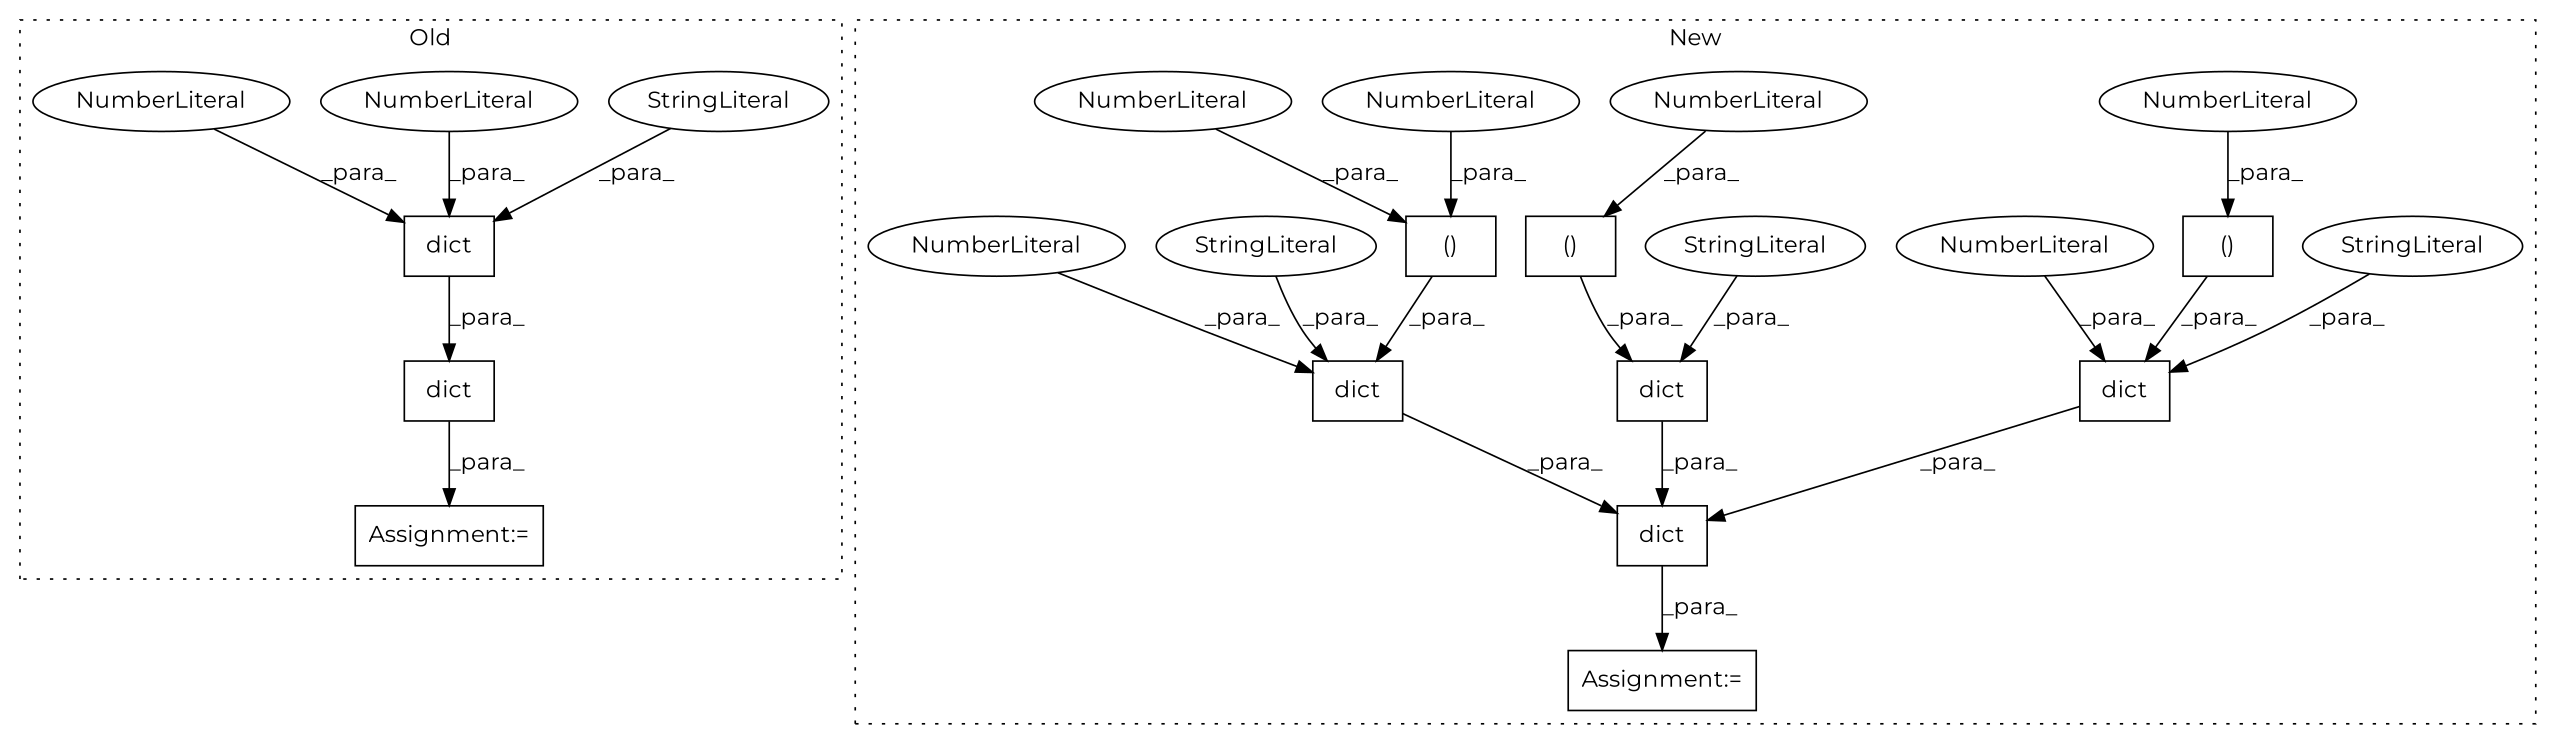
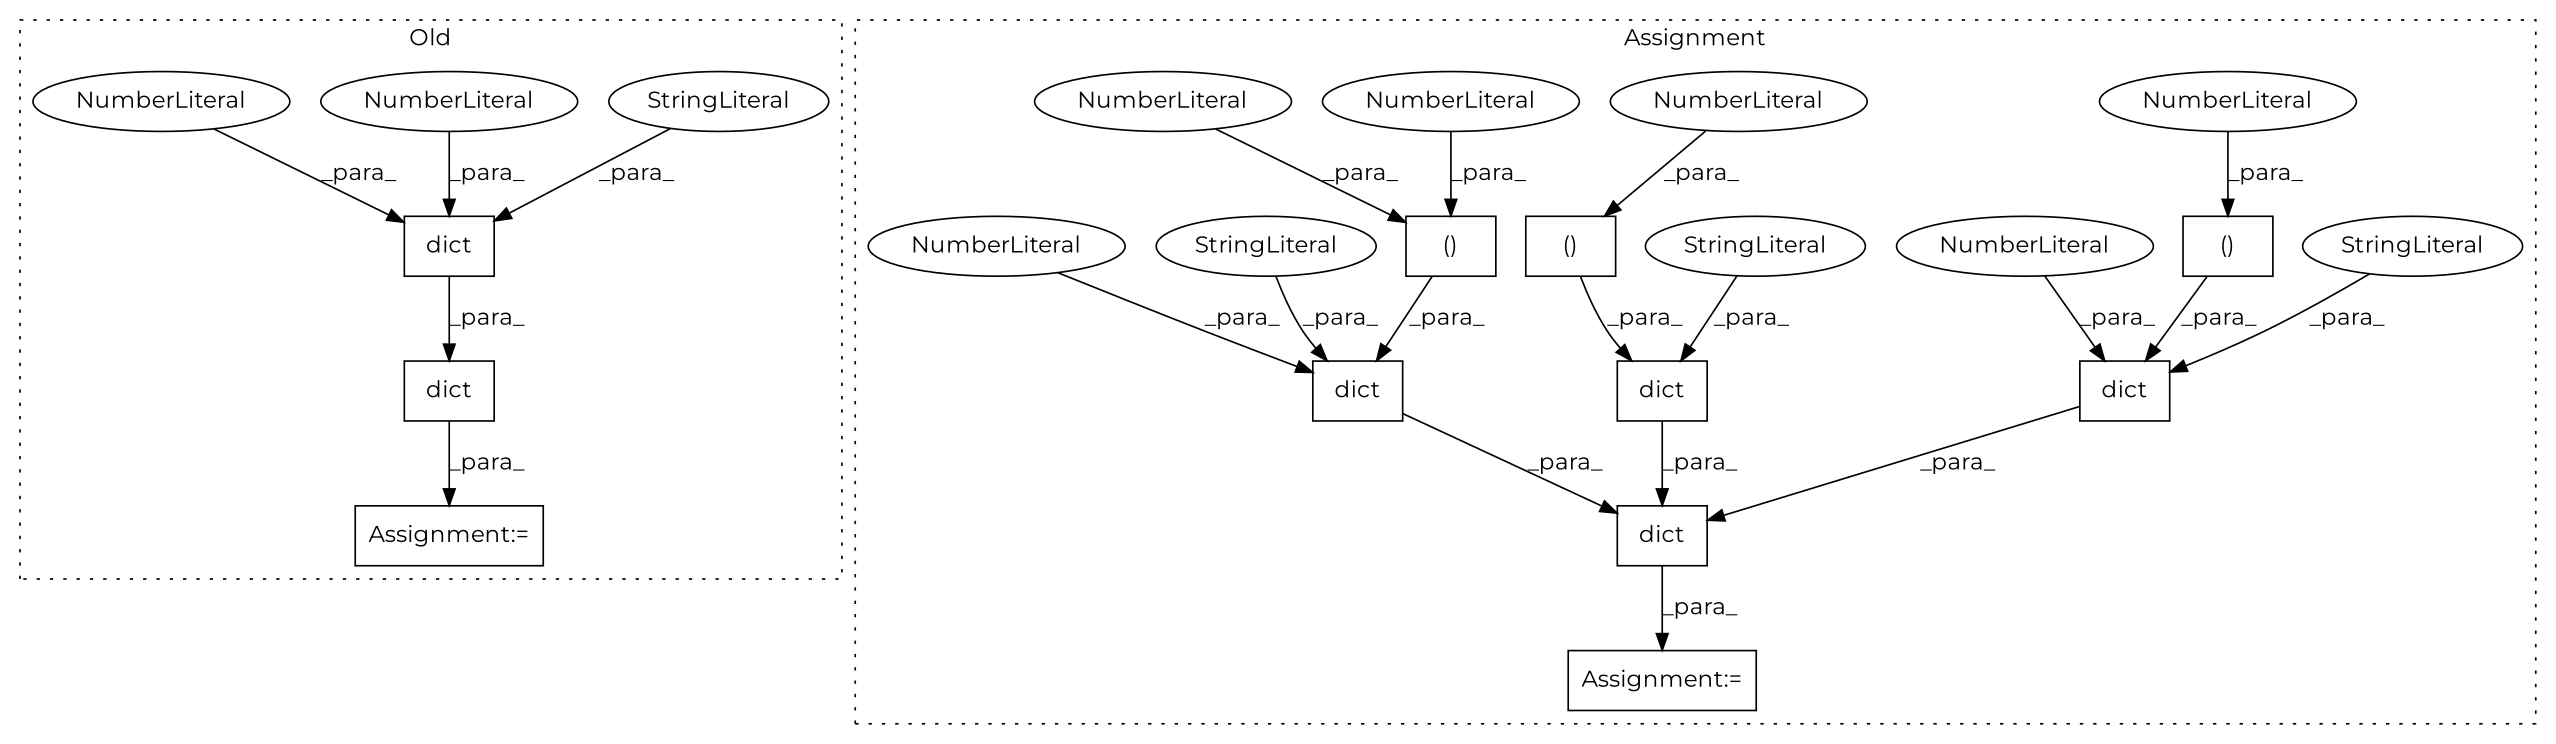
cluster "New": label "New" -> "Assignment"
